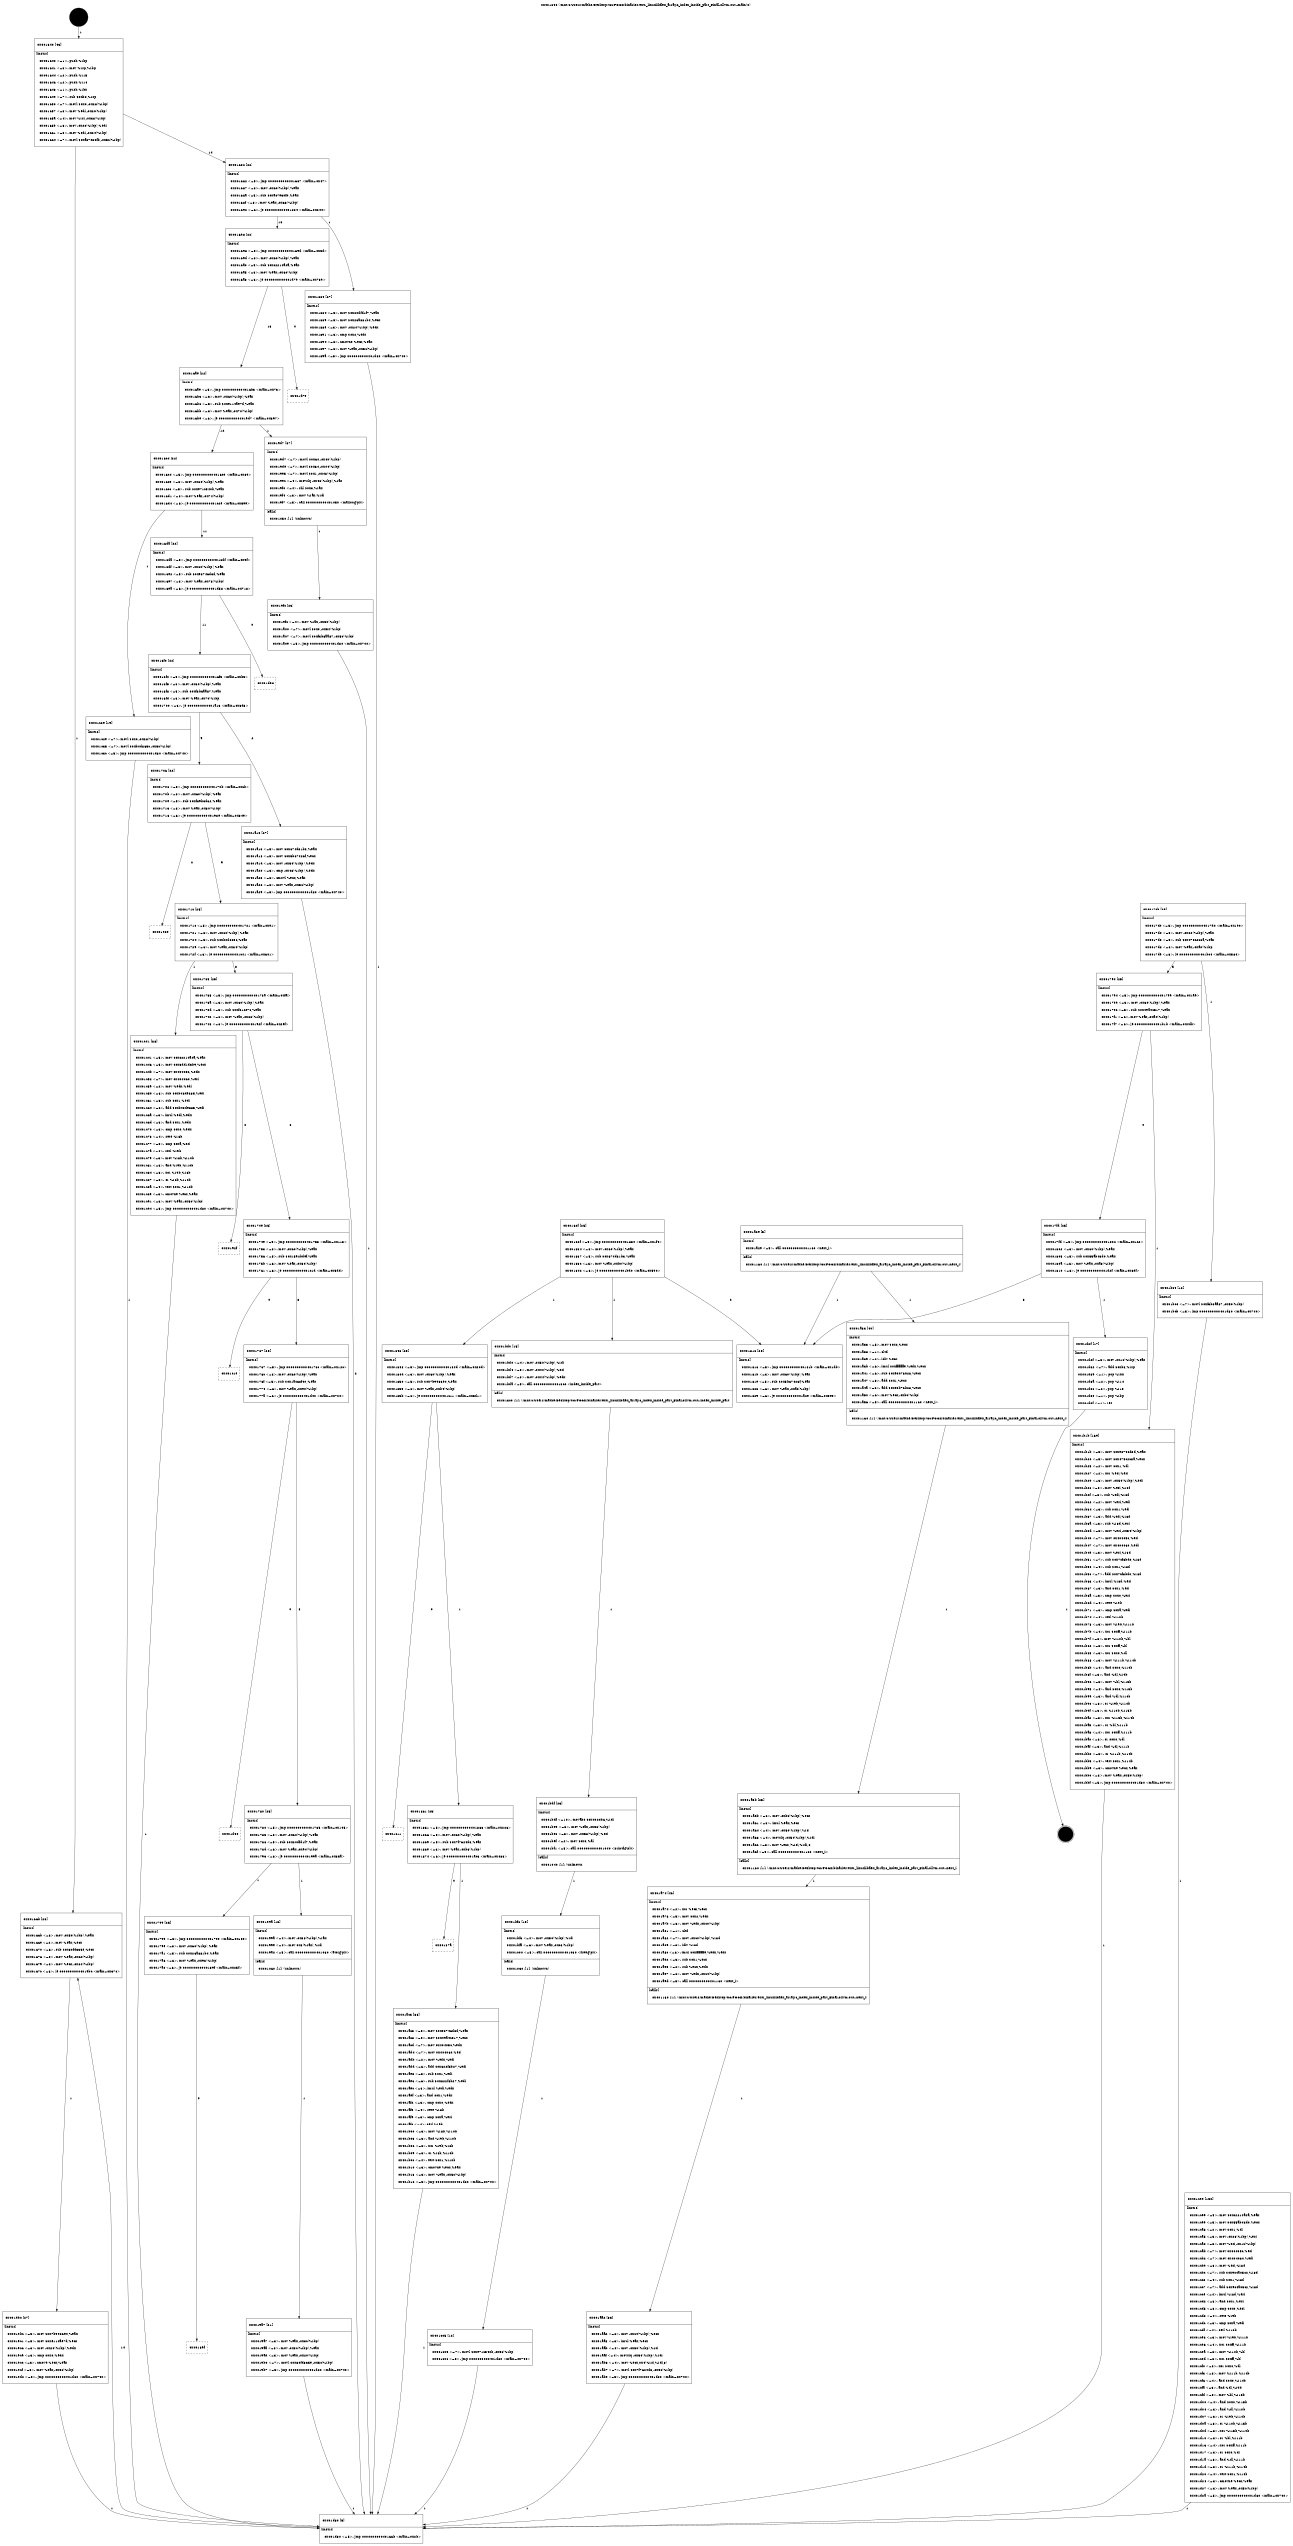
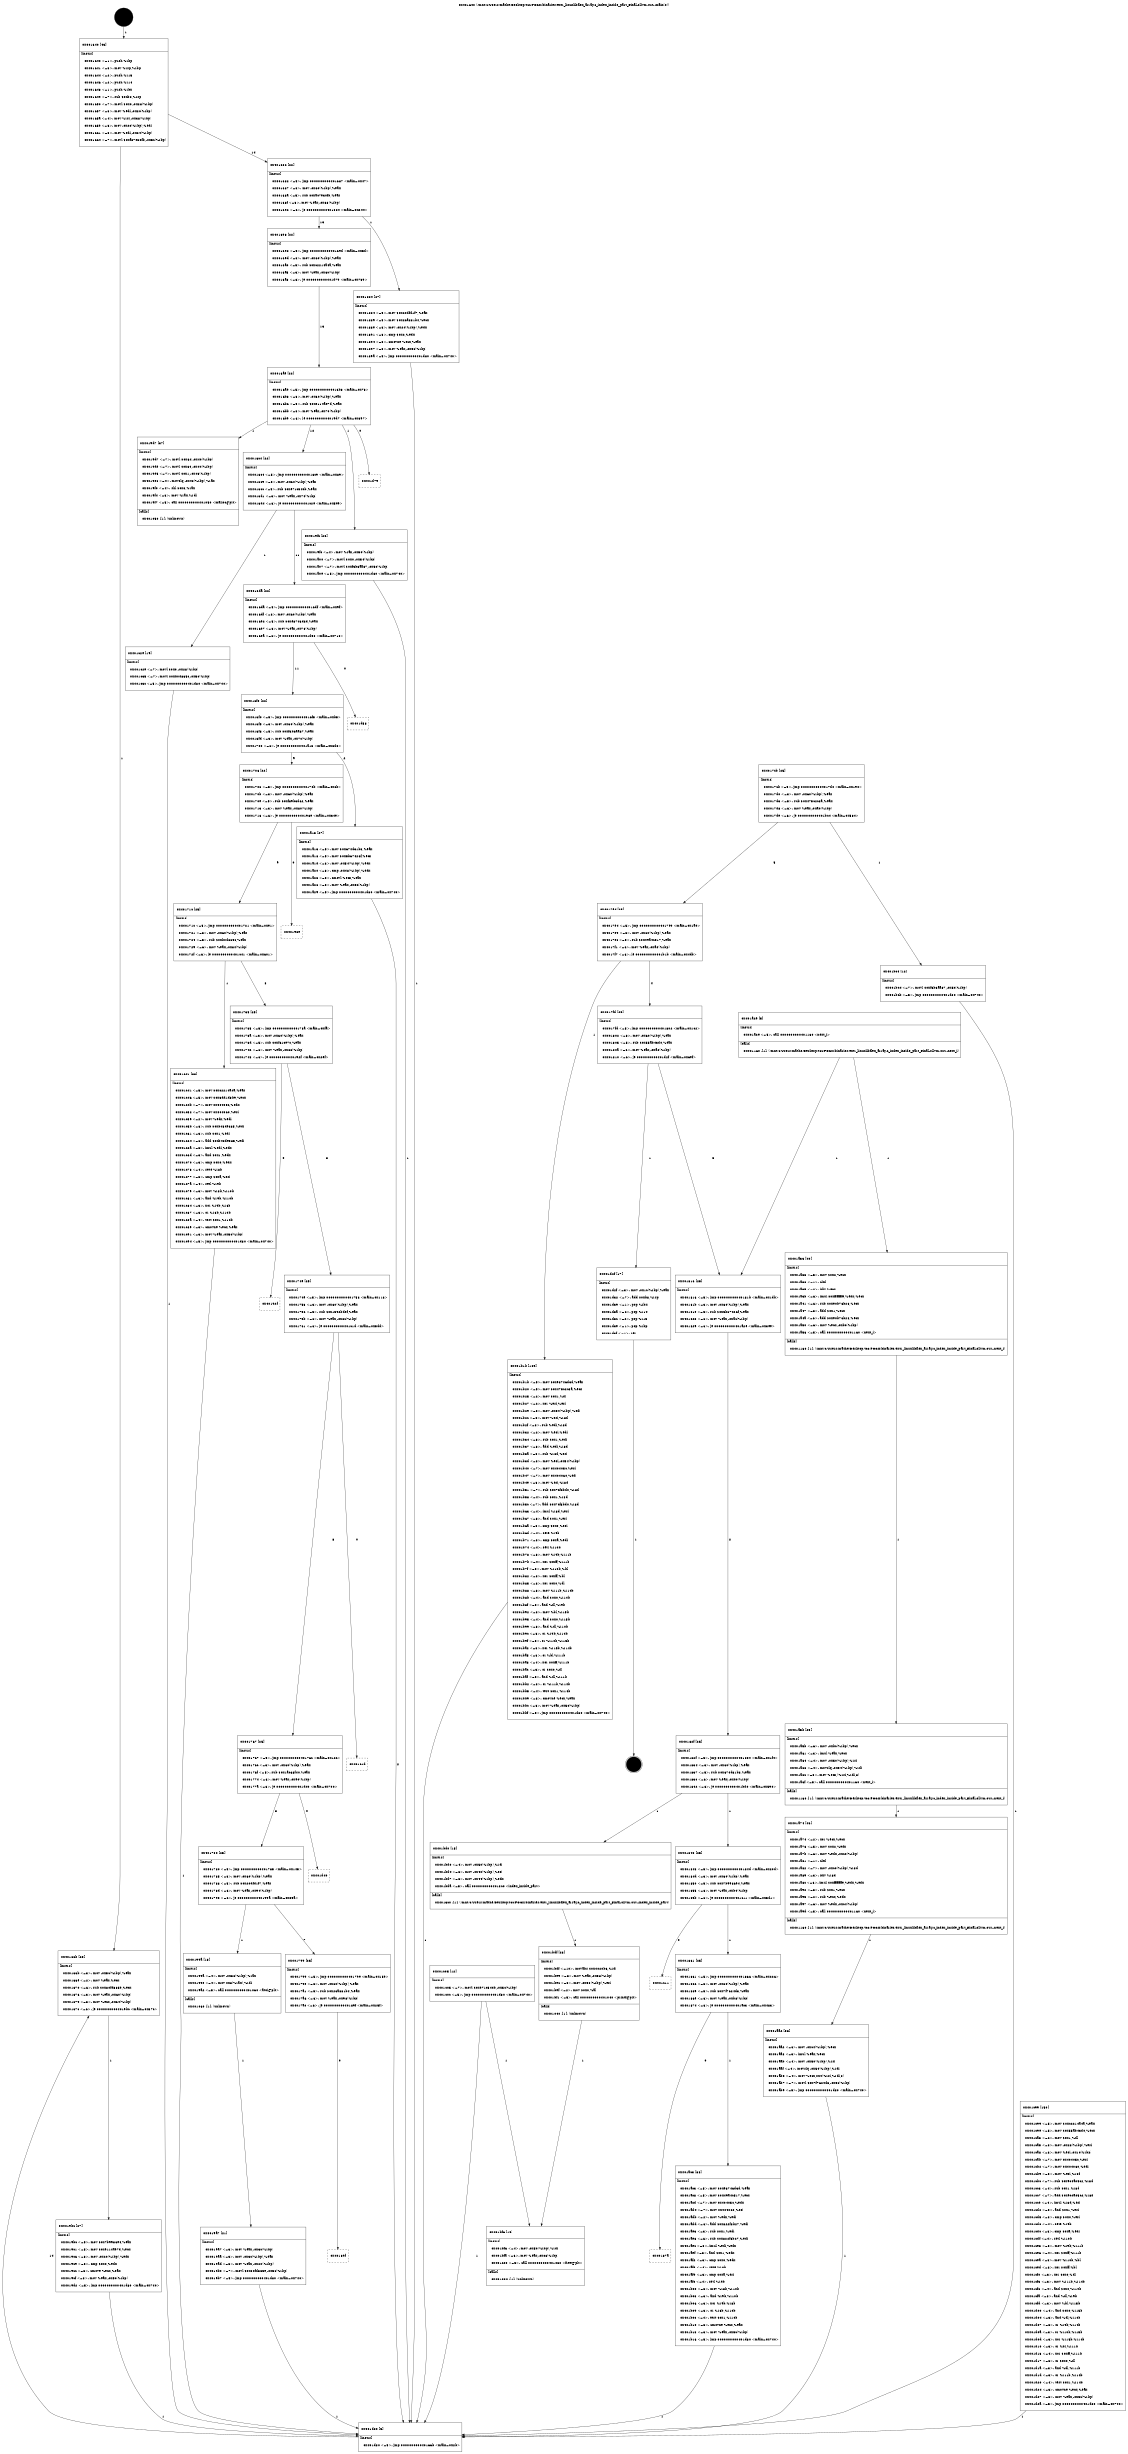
edge "0x401698 [22]" -> "0x401d79": now "0x4016ae [22]" -> "0x401d79"
edge "0x4019d7 [37]" -> "0x4019fc [23]": now "0x4016ae [22]" -> "0x4019fc [23]"
edge "0x40182f [25]" -> "0x401816 [25]": reversed
edge "0x401bf6 [15]" -> "0x401c05 [12]": reversed
